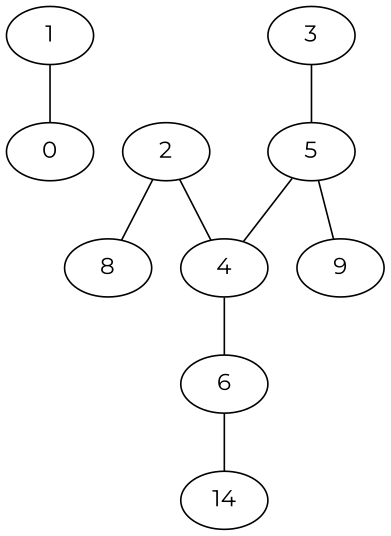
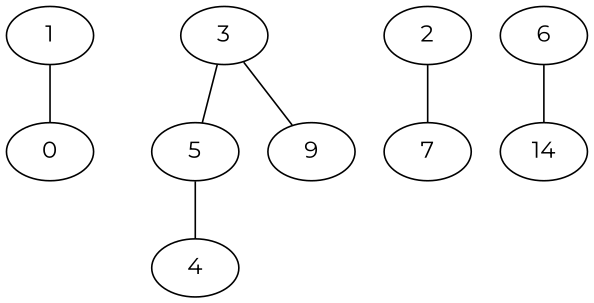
edge "2" -- "4": removed
edge "5" -- "9": now "3" -- "9"
node "8": label "8" -> "7"
edge "4" -- "6": removed
